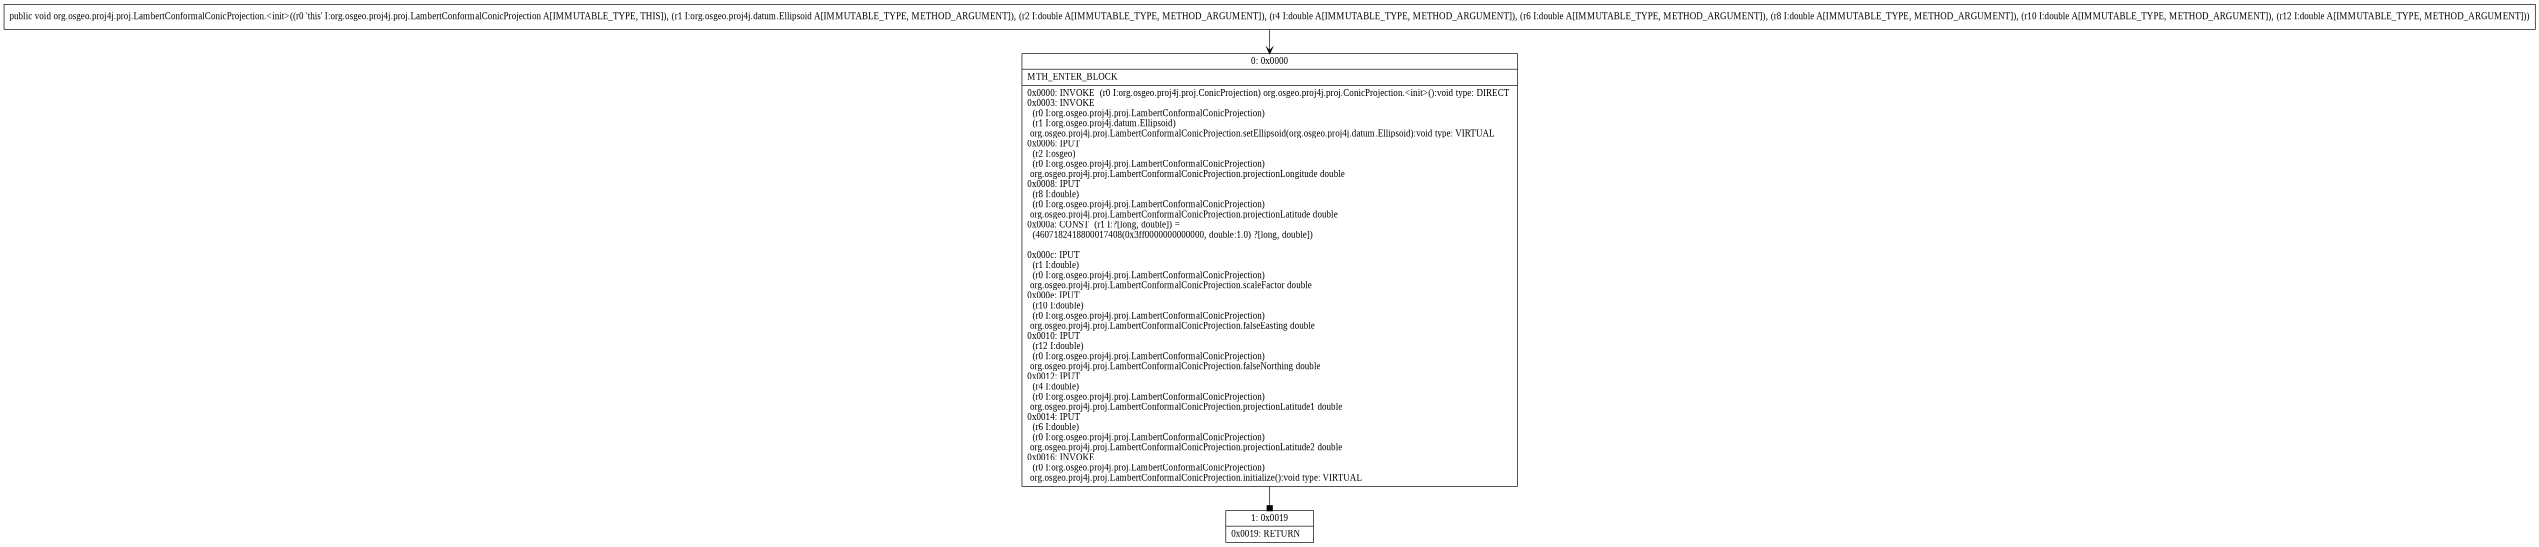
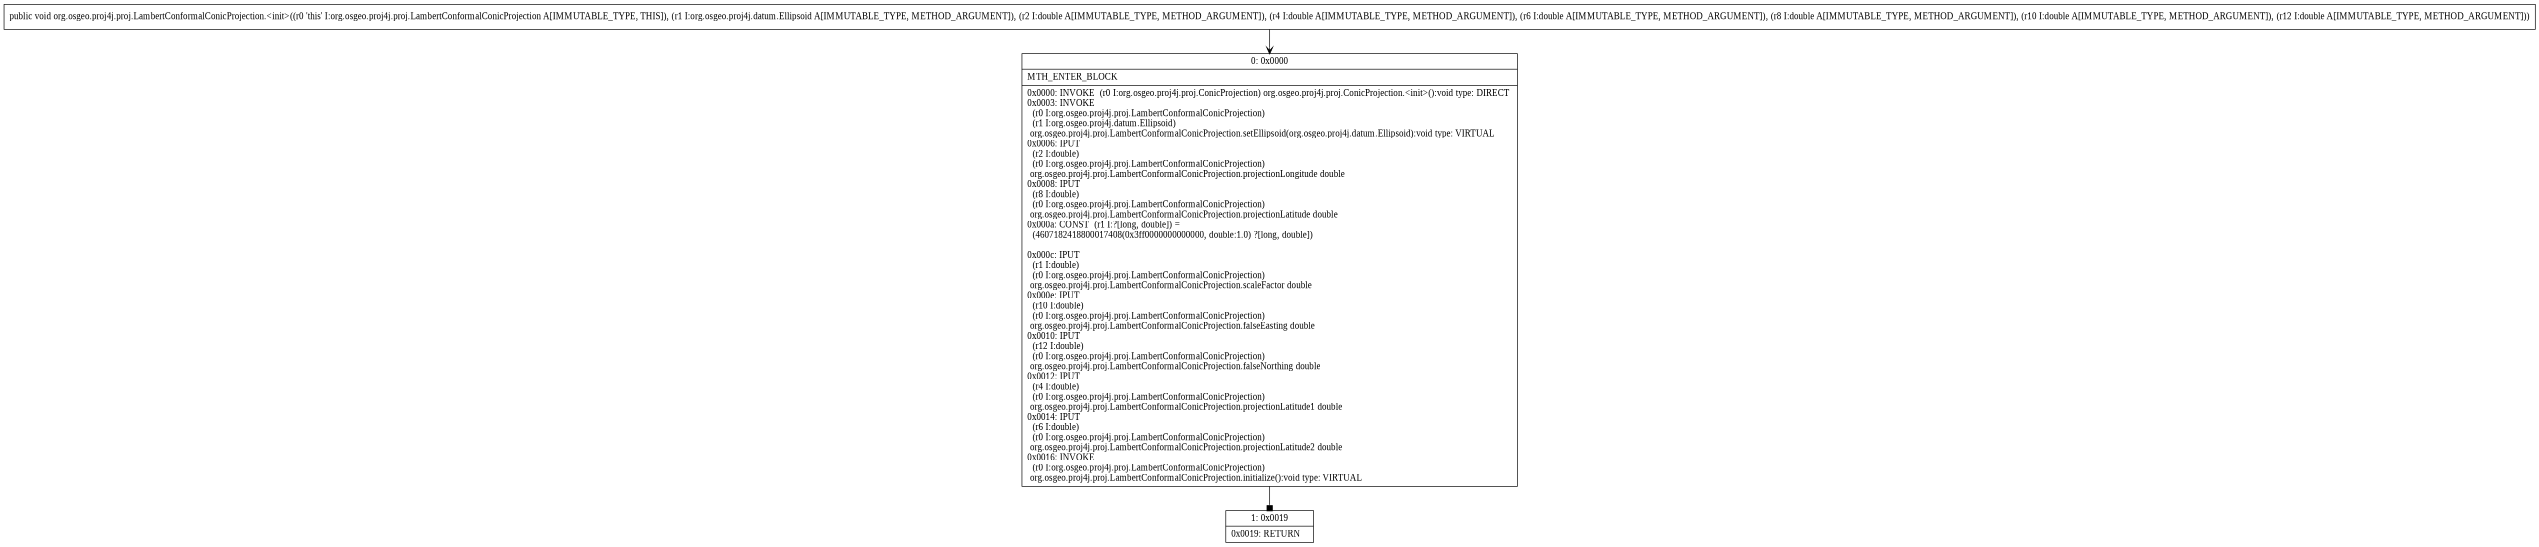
node "0: 0x0000": text "(r2 I:osgeo)" -> "(r2 I:double)"
